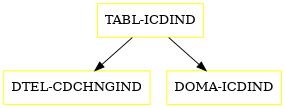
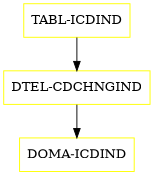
edge "TABL-ICDIND" -> "DOMA-ICDIND": now "DTEL-CDCHNGIND" -> "DOMA-ICDIND"
